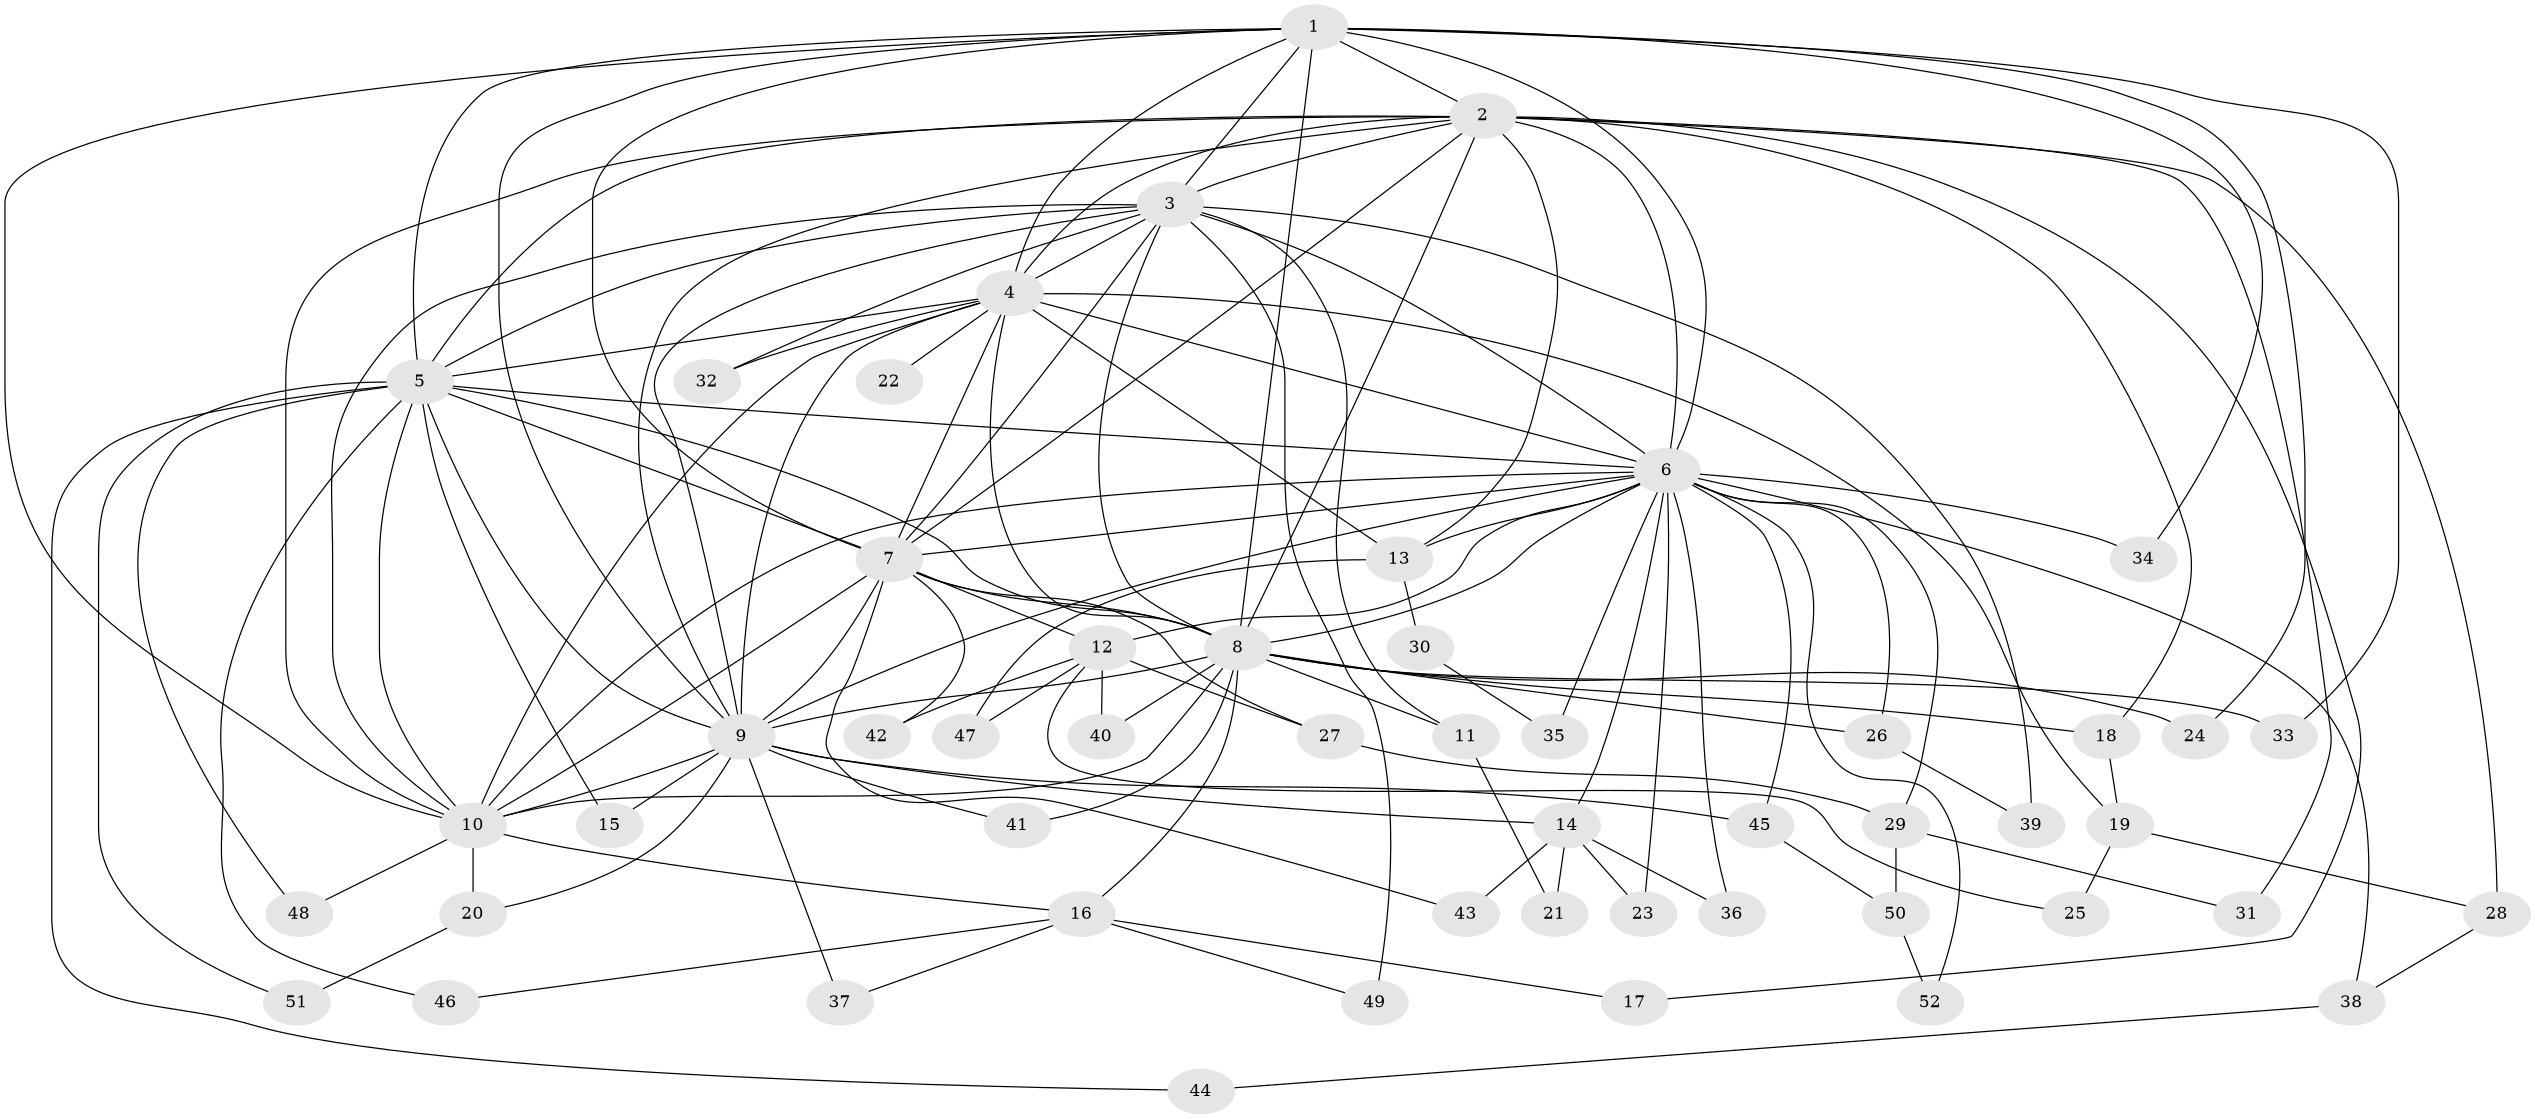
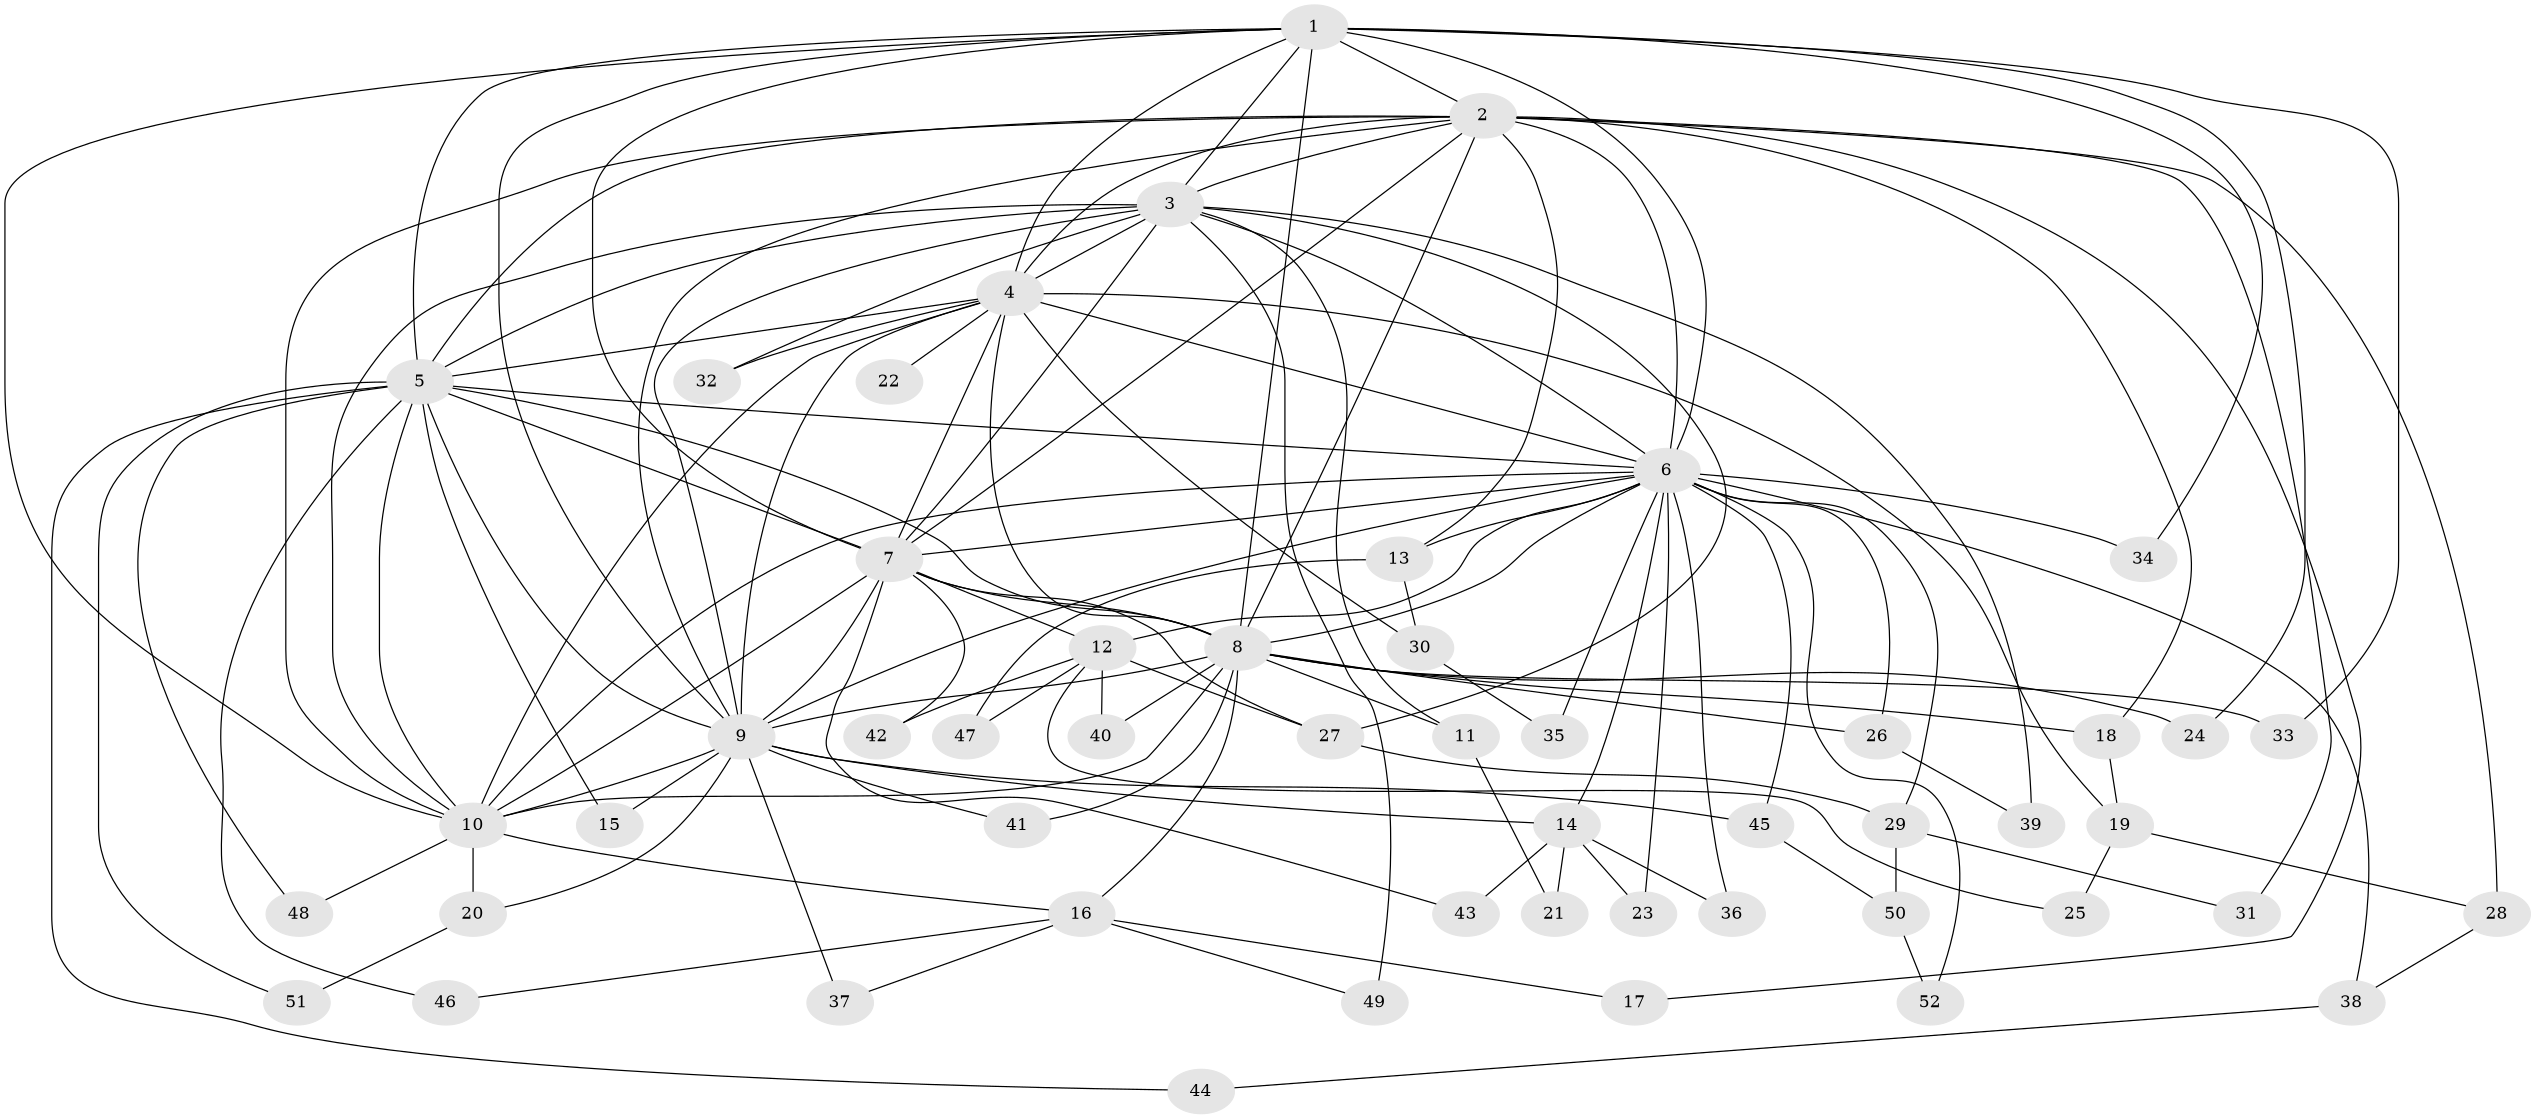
edge "4" -- "13": now "4" -- "30"
edge "3" -- "8": now "3" -- "27"
